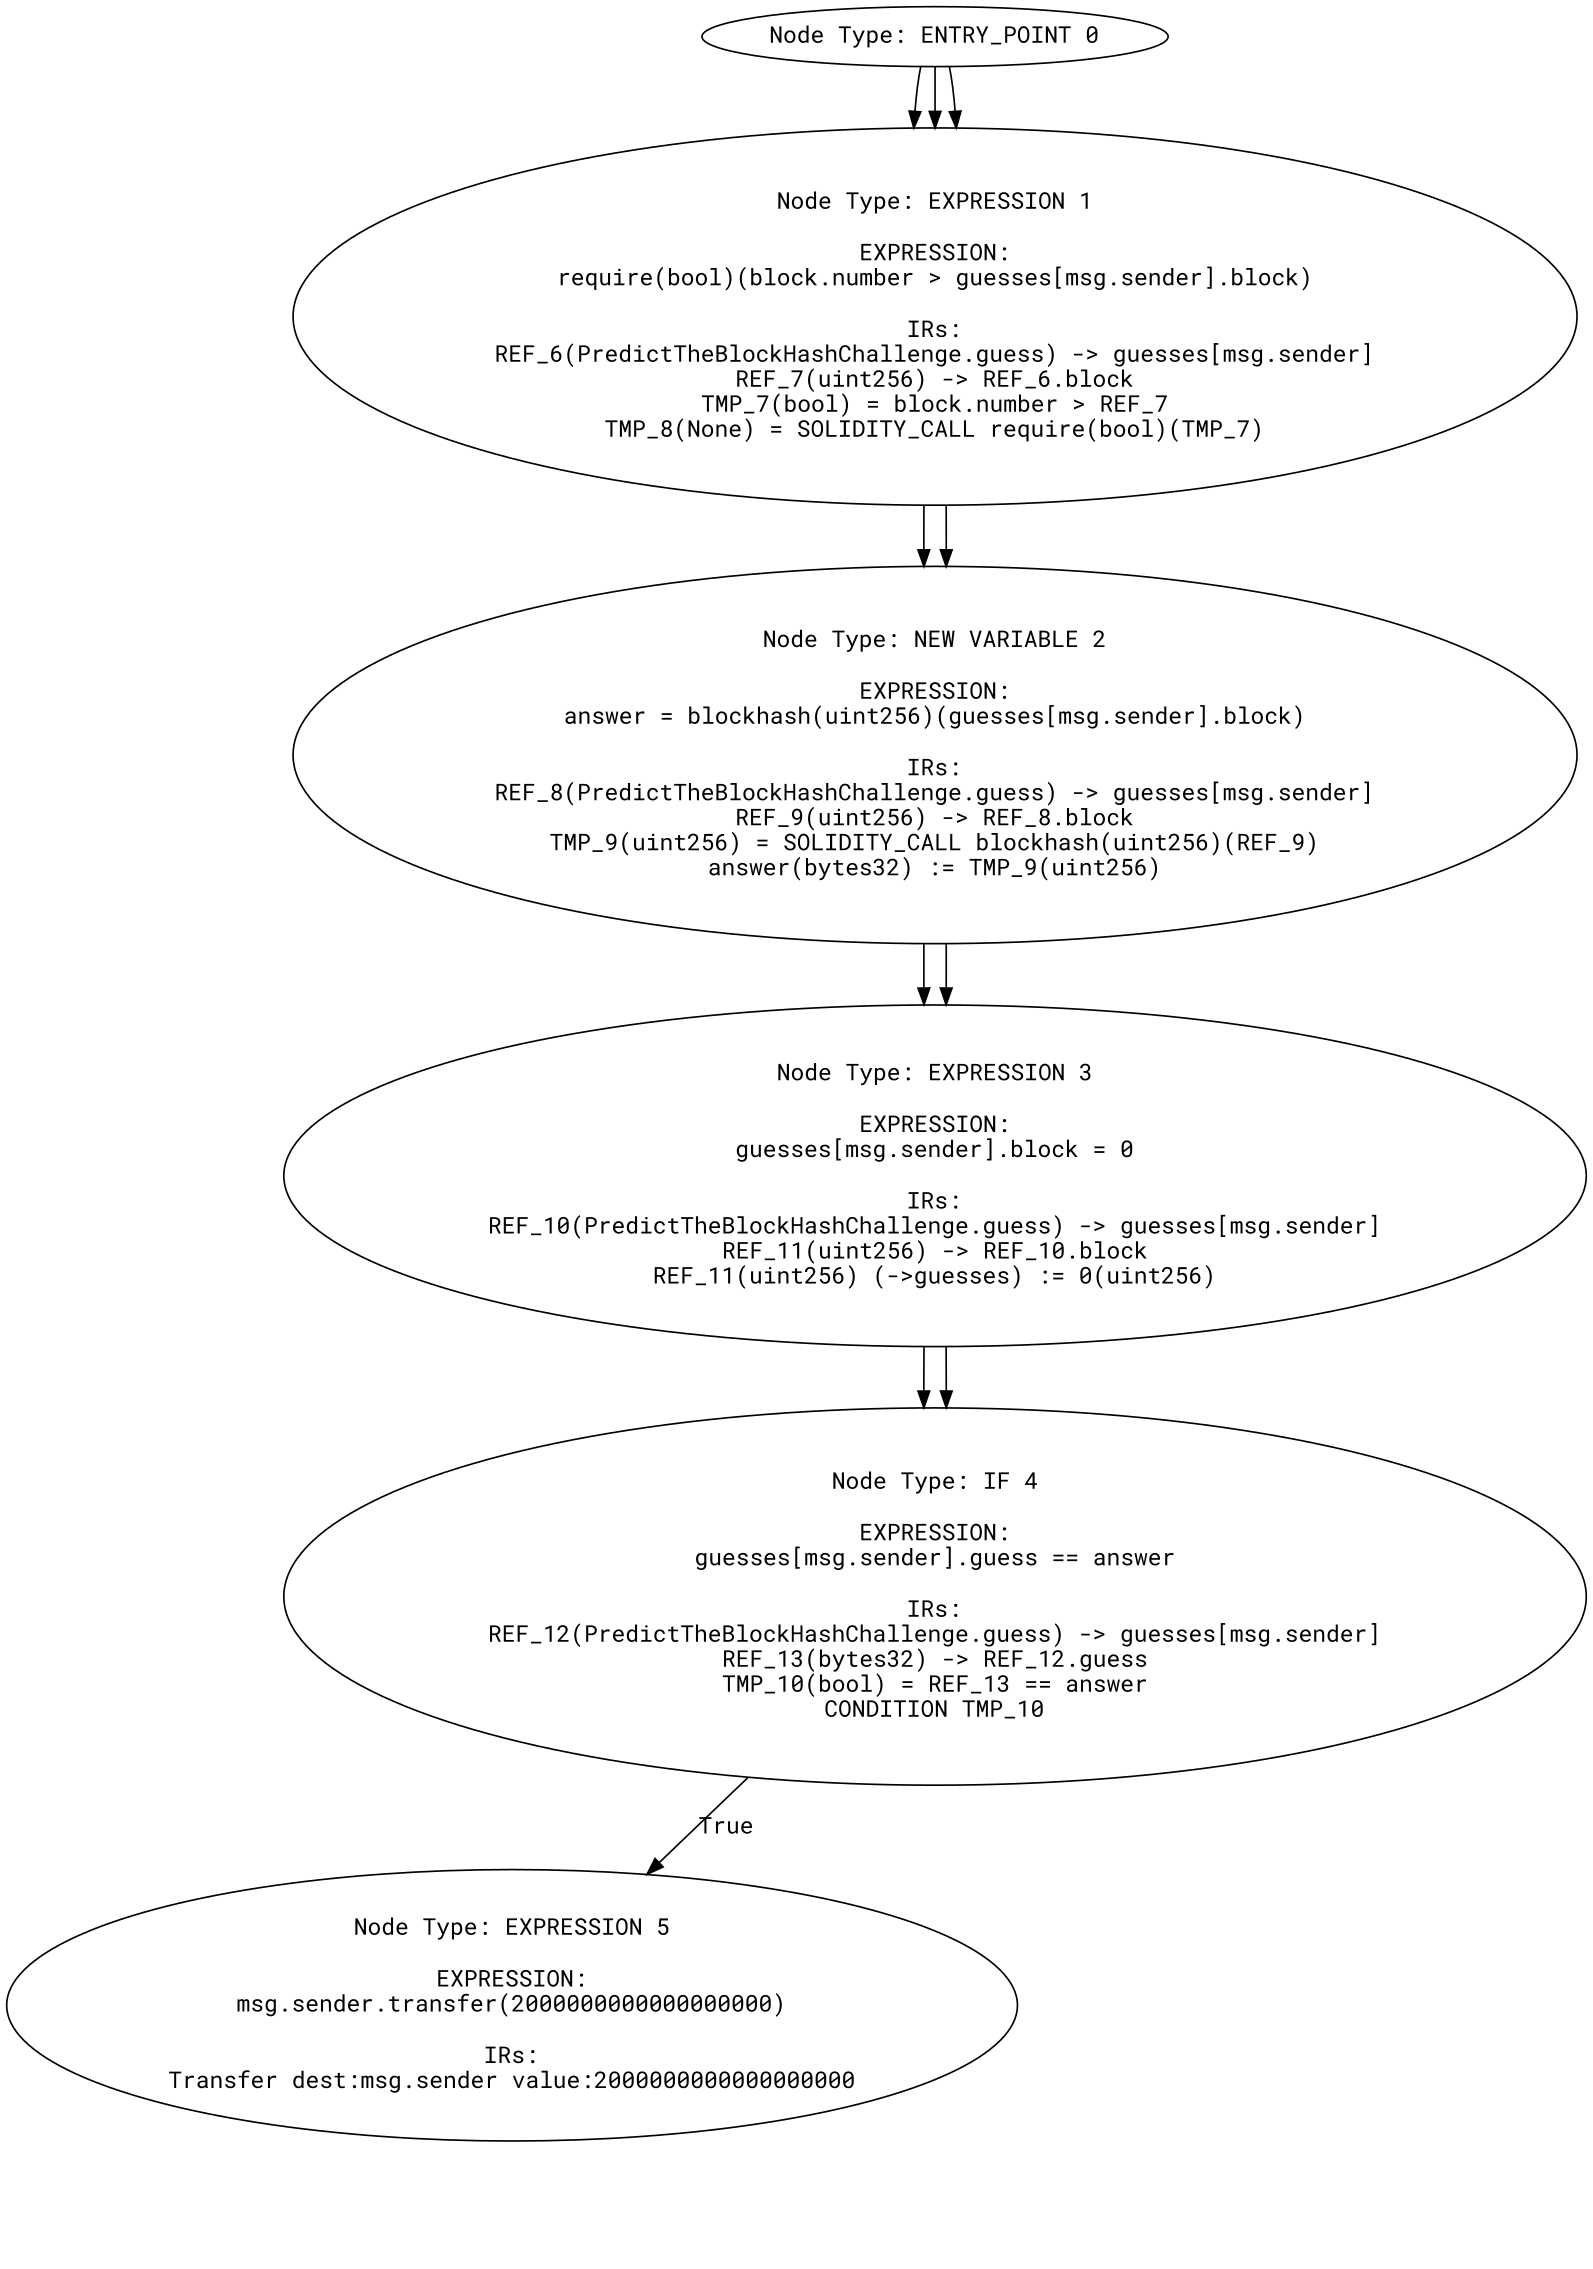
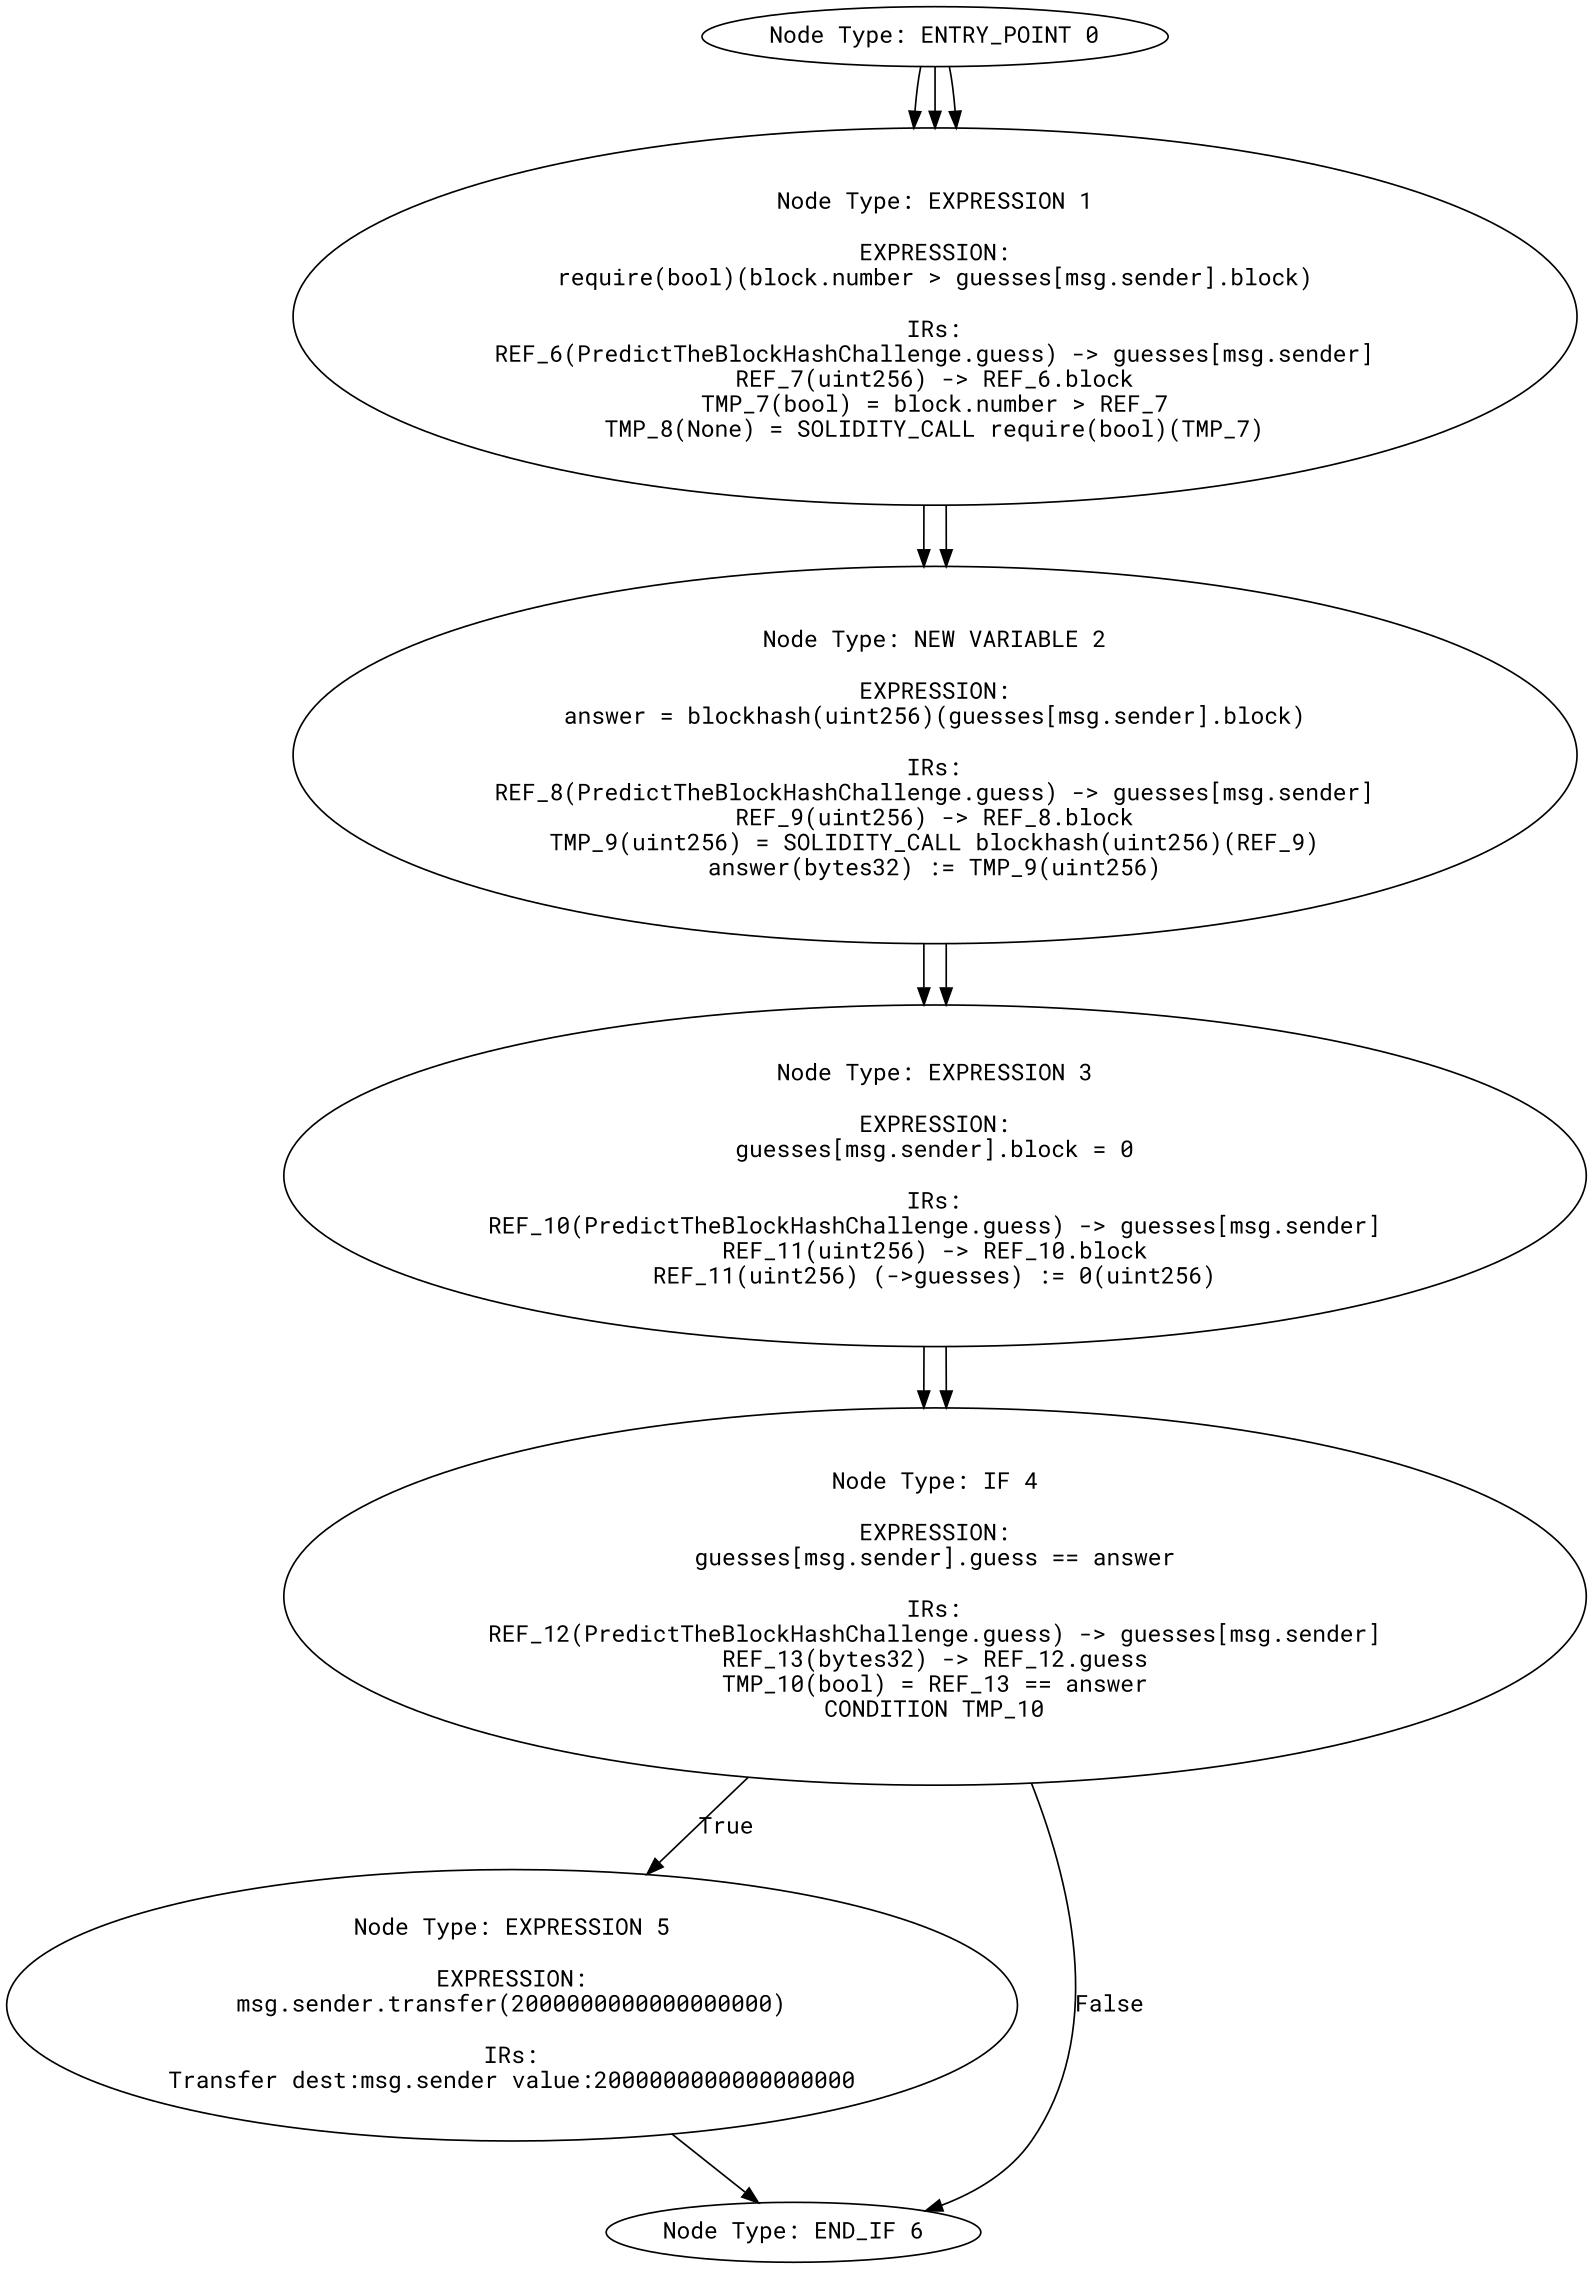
node "Node Type: END_IF 6": added
